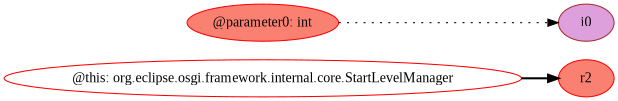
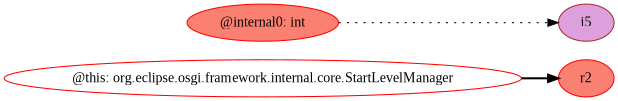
node "@parameter0: int": label "@parameter0: int" -> "@internal0: int"
node "i0": label "i0" -> "i5"
